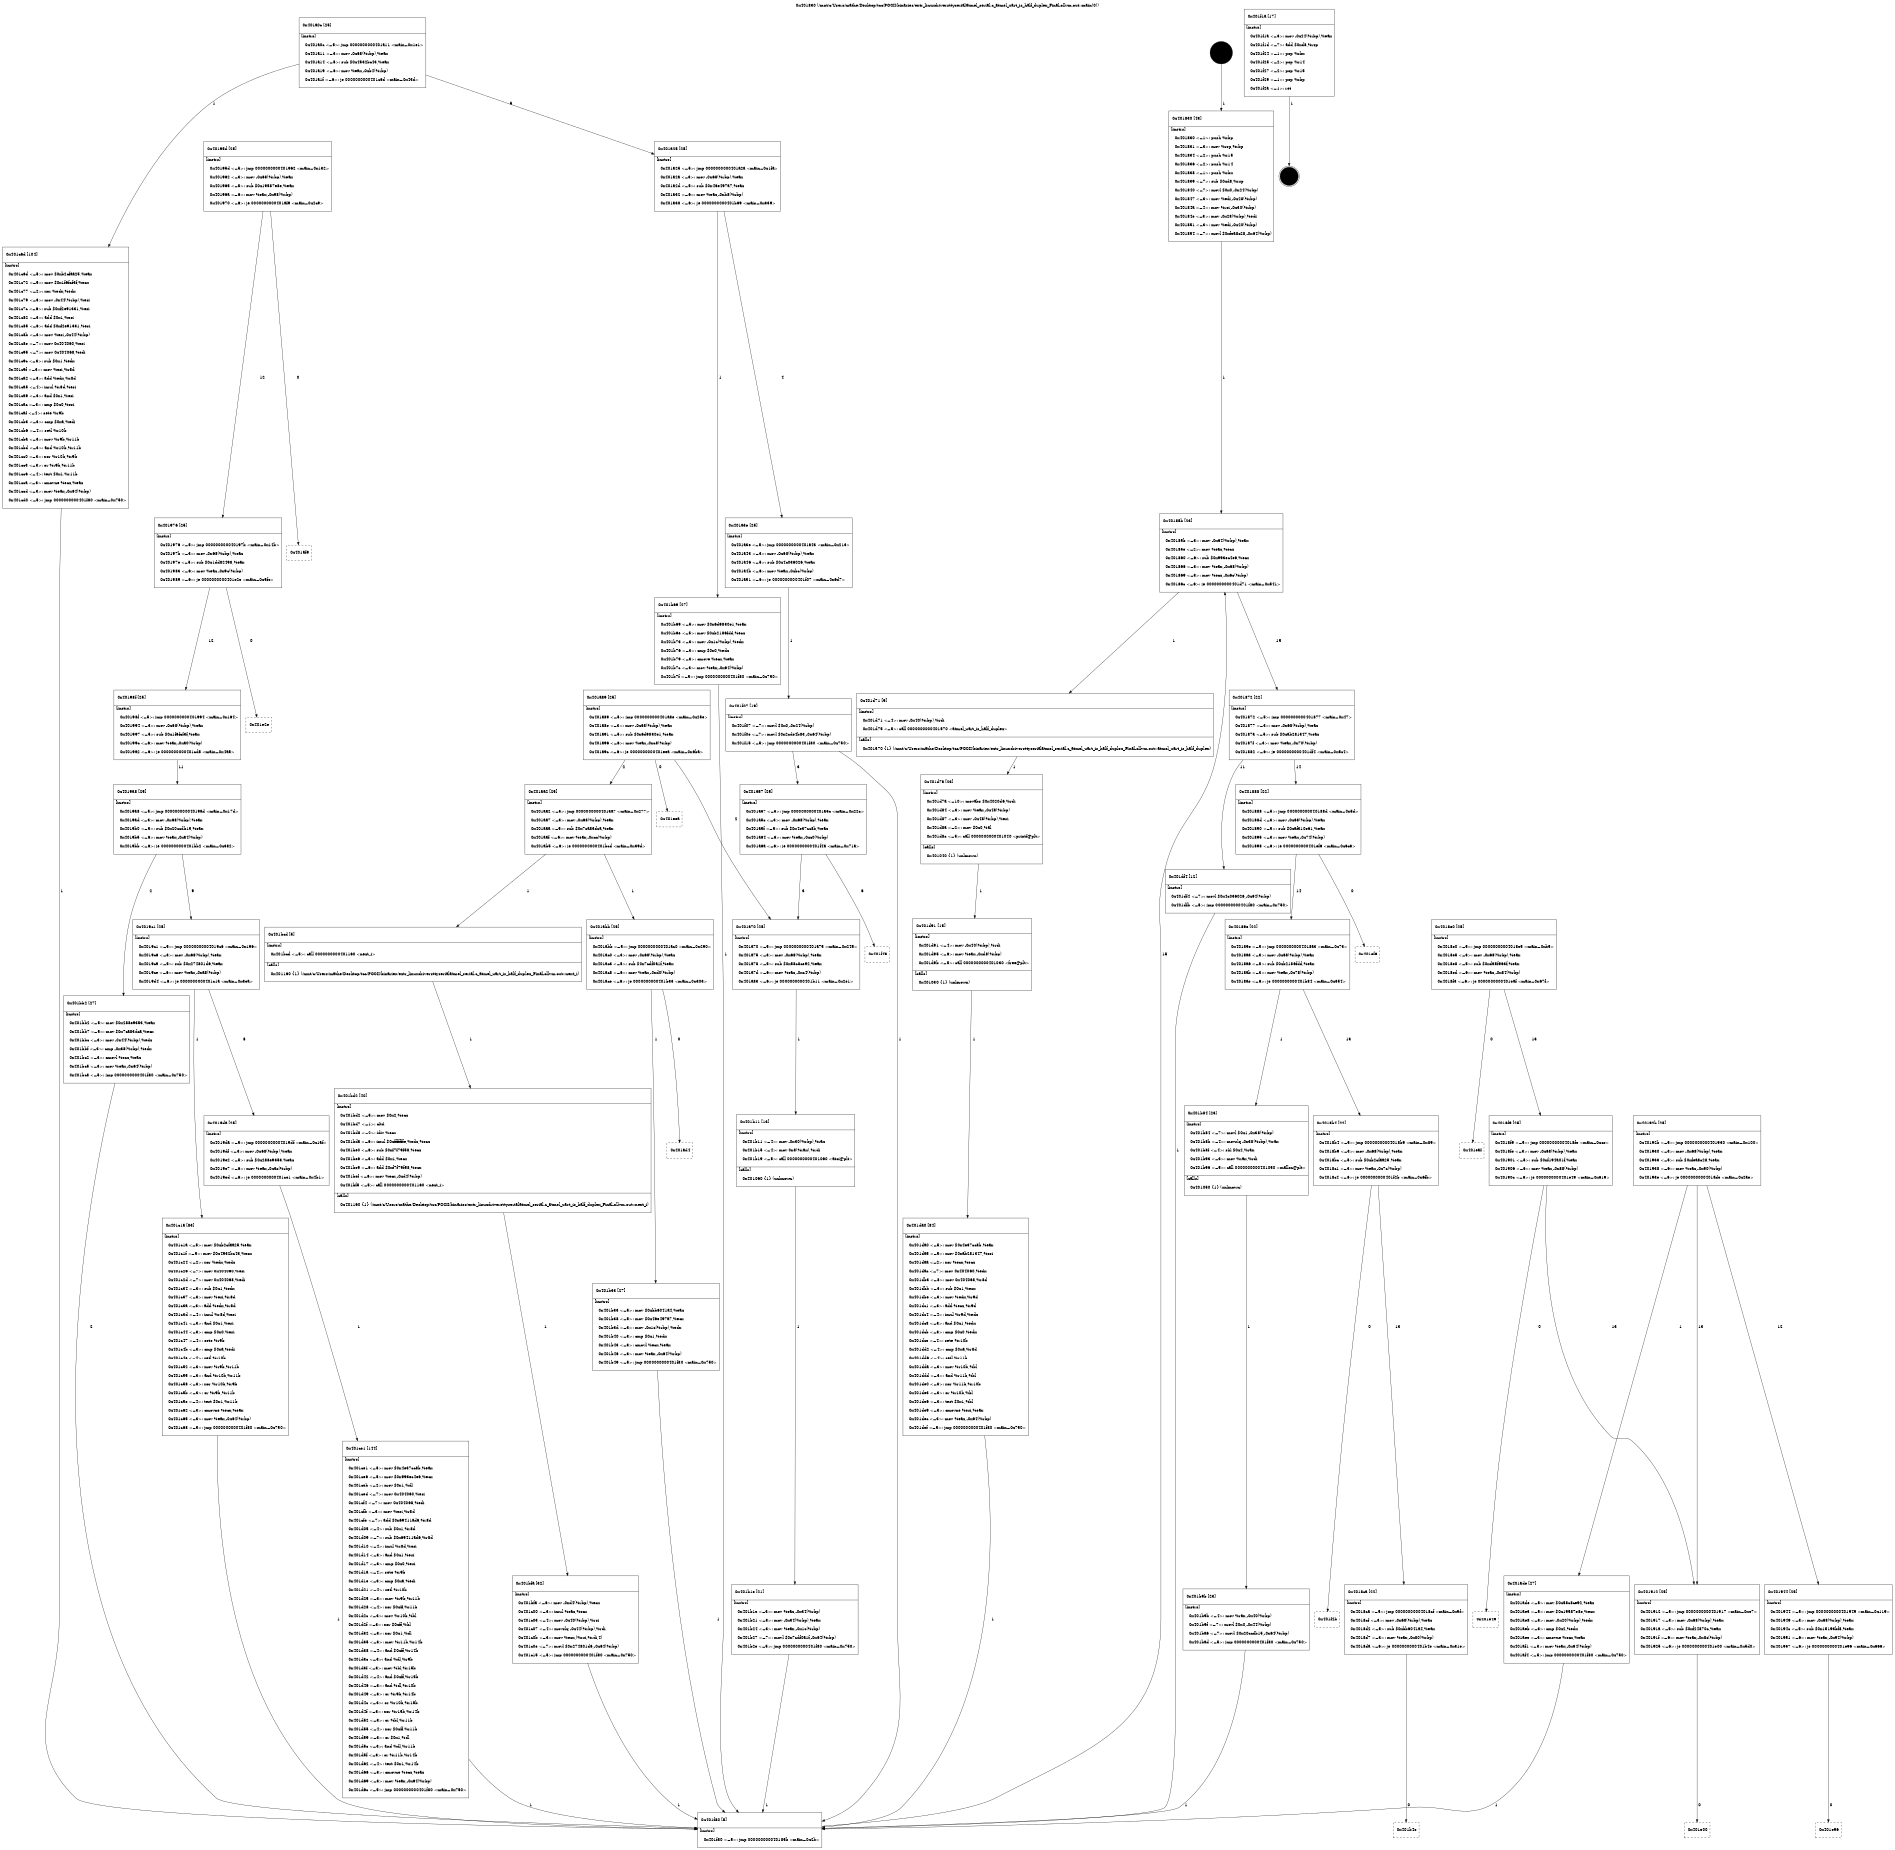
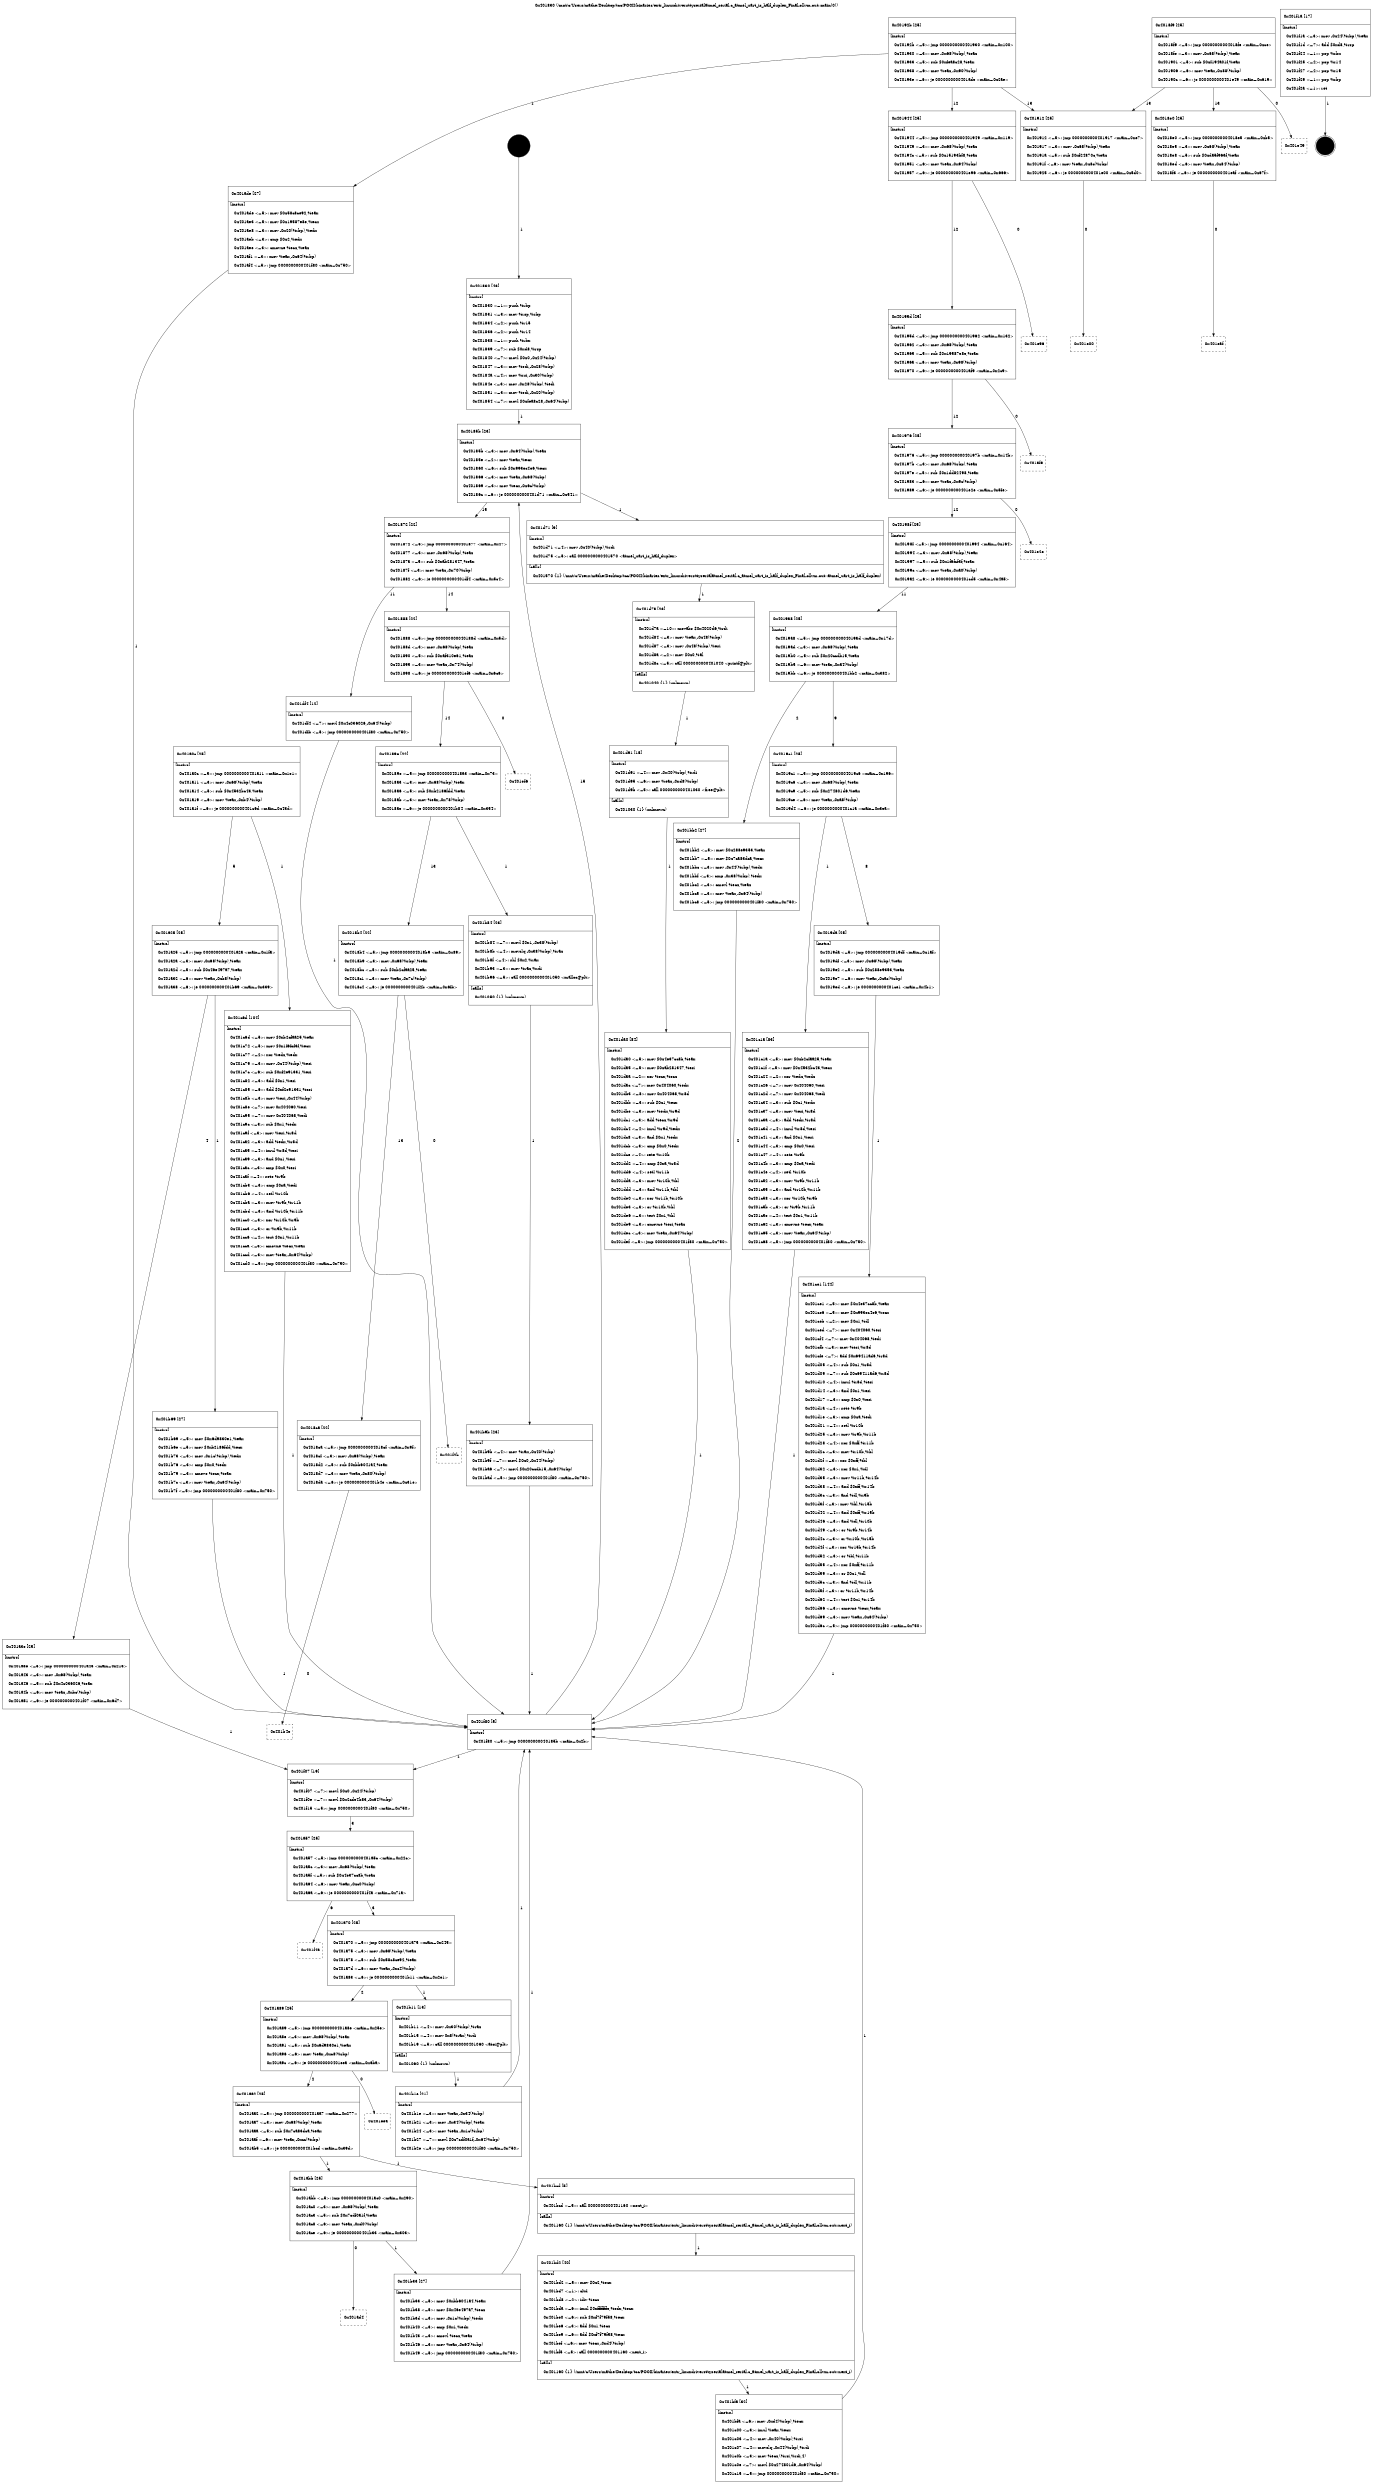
edge "0x401944 [25]" -> "0x40195d [25]": added, label "12"
edge "0x401a89 [25]" -> "0x401a70 [25]": reversed
edge "0x4018e0 [25]" -> "0x4018f9 [25]": reversed
edge "0x401f07 [19]" -> "0x401f80 [5]": reversed
